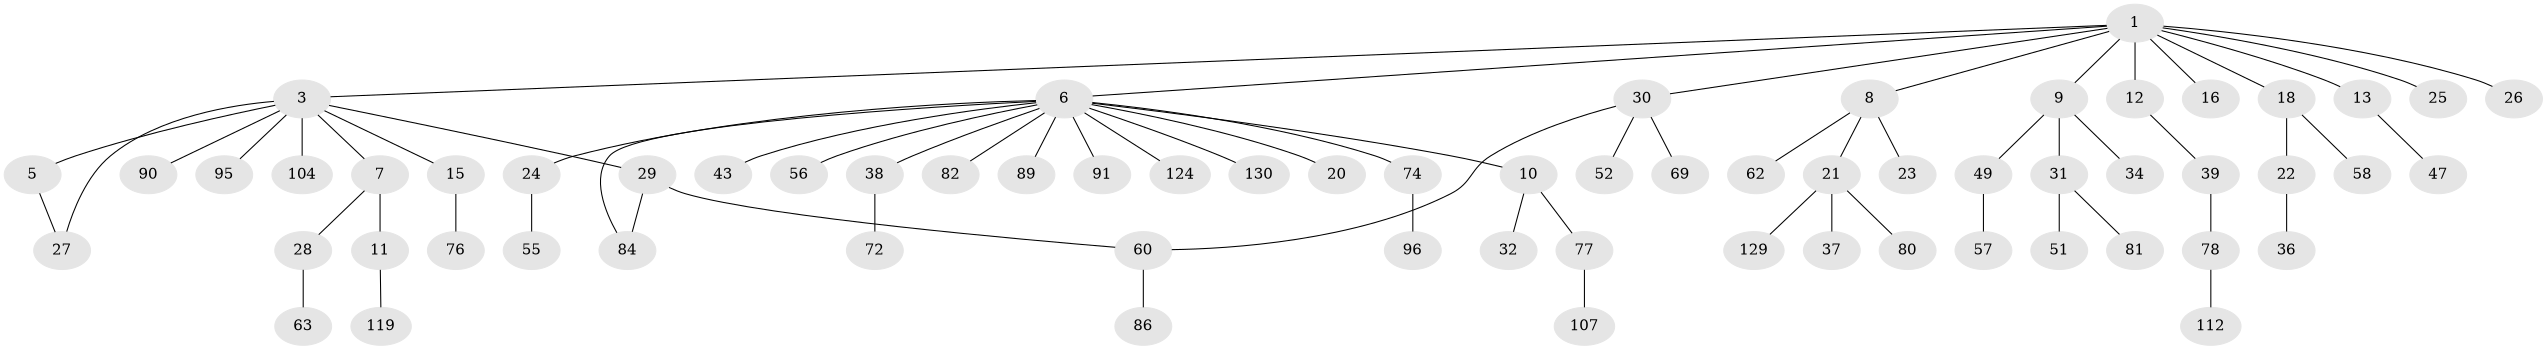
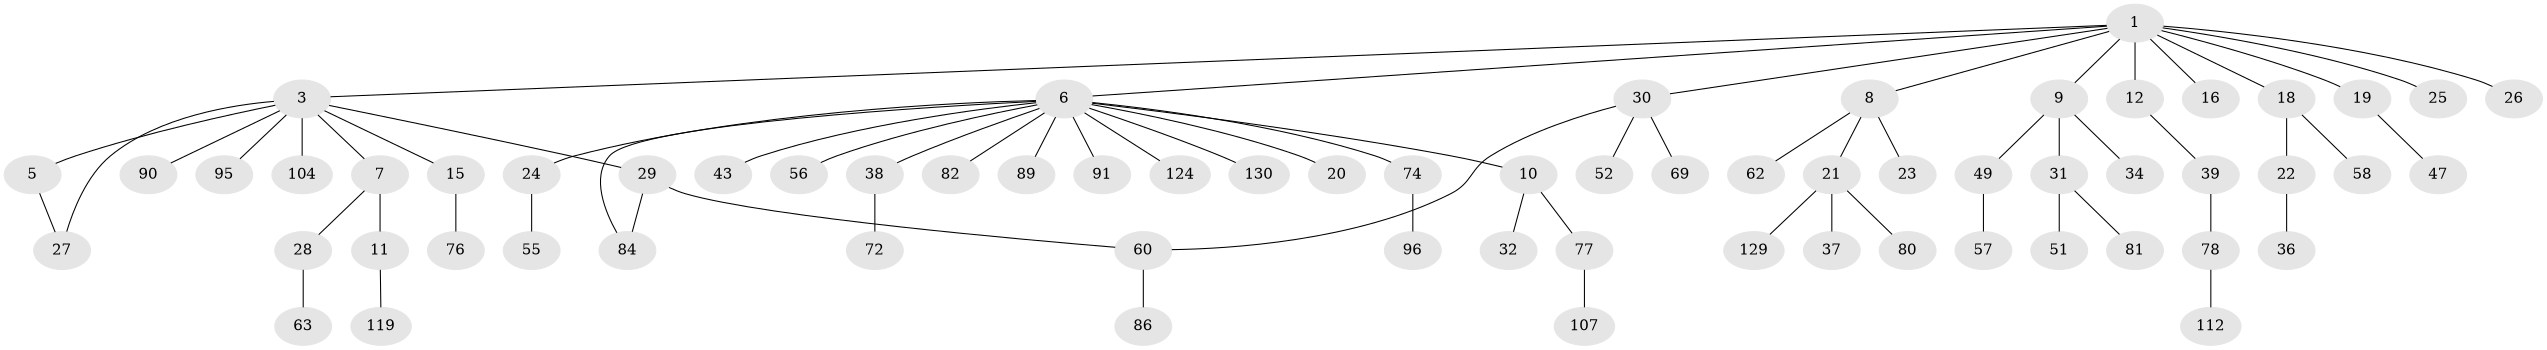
node "13": label "13" -> "19"
